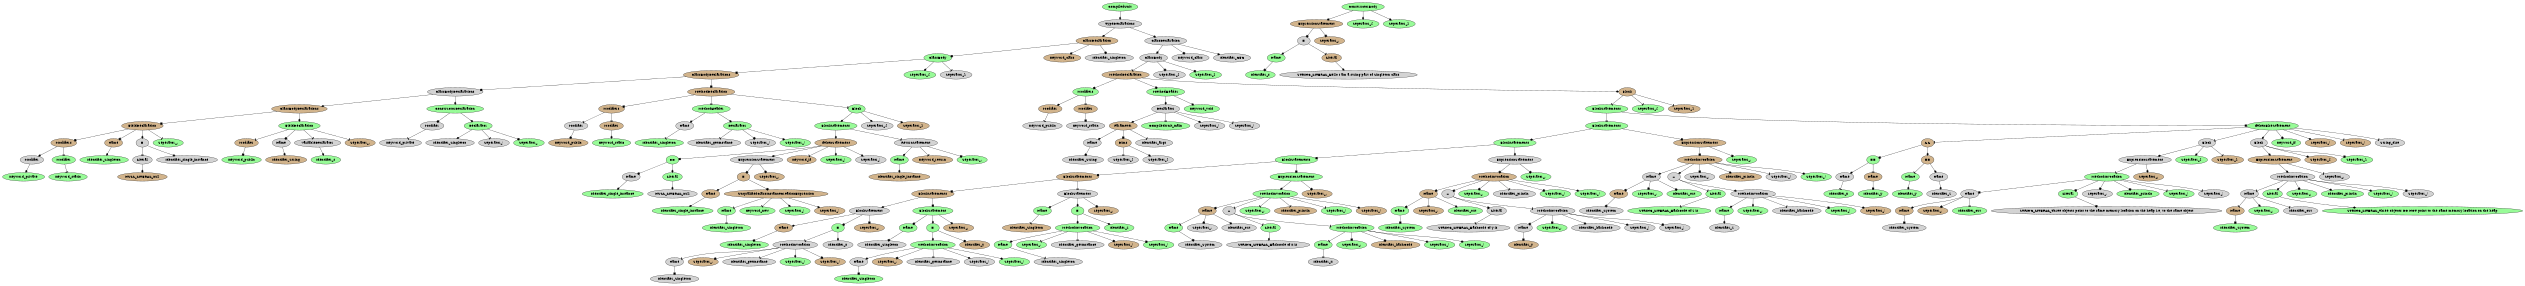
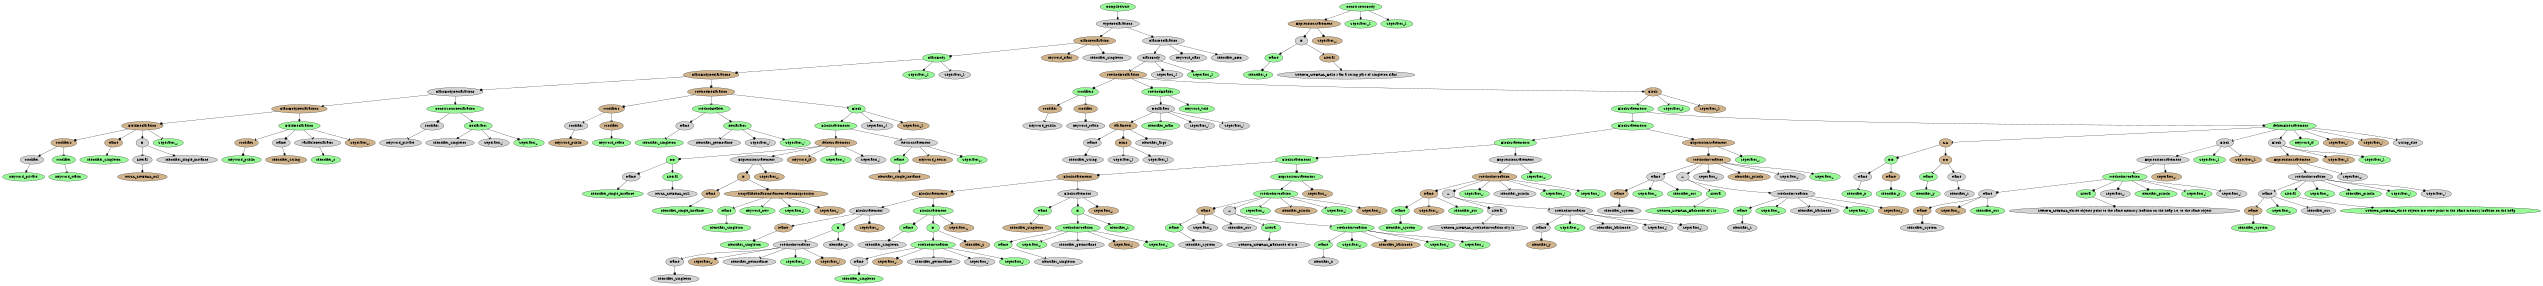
node "CompiledUnit_main": label "CompiledUnit_main" -> "Identifier_main"
edge "Parameter" -> "Identifier_args": arrowhead tee -> box
node "STRING_LITERAL_Hashcode of y is": label "STRING_LITERAL_Hashcode of y is" -> "STRING_LITERAL_MethodInvocation of y is"
